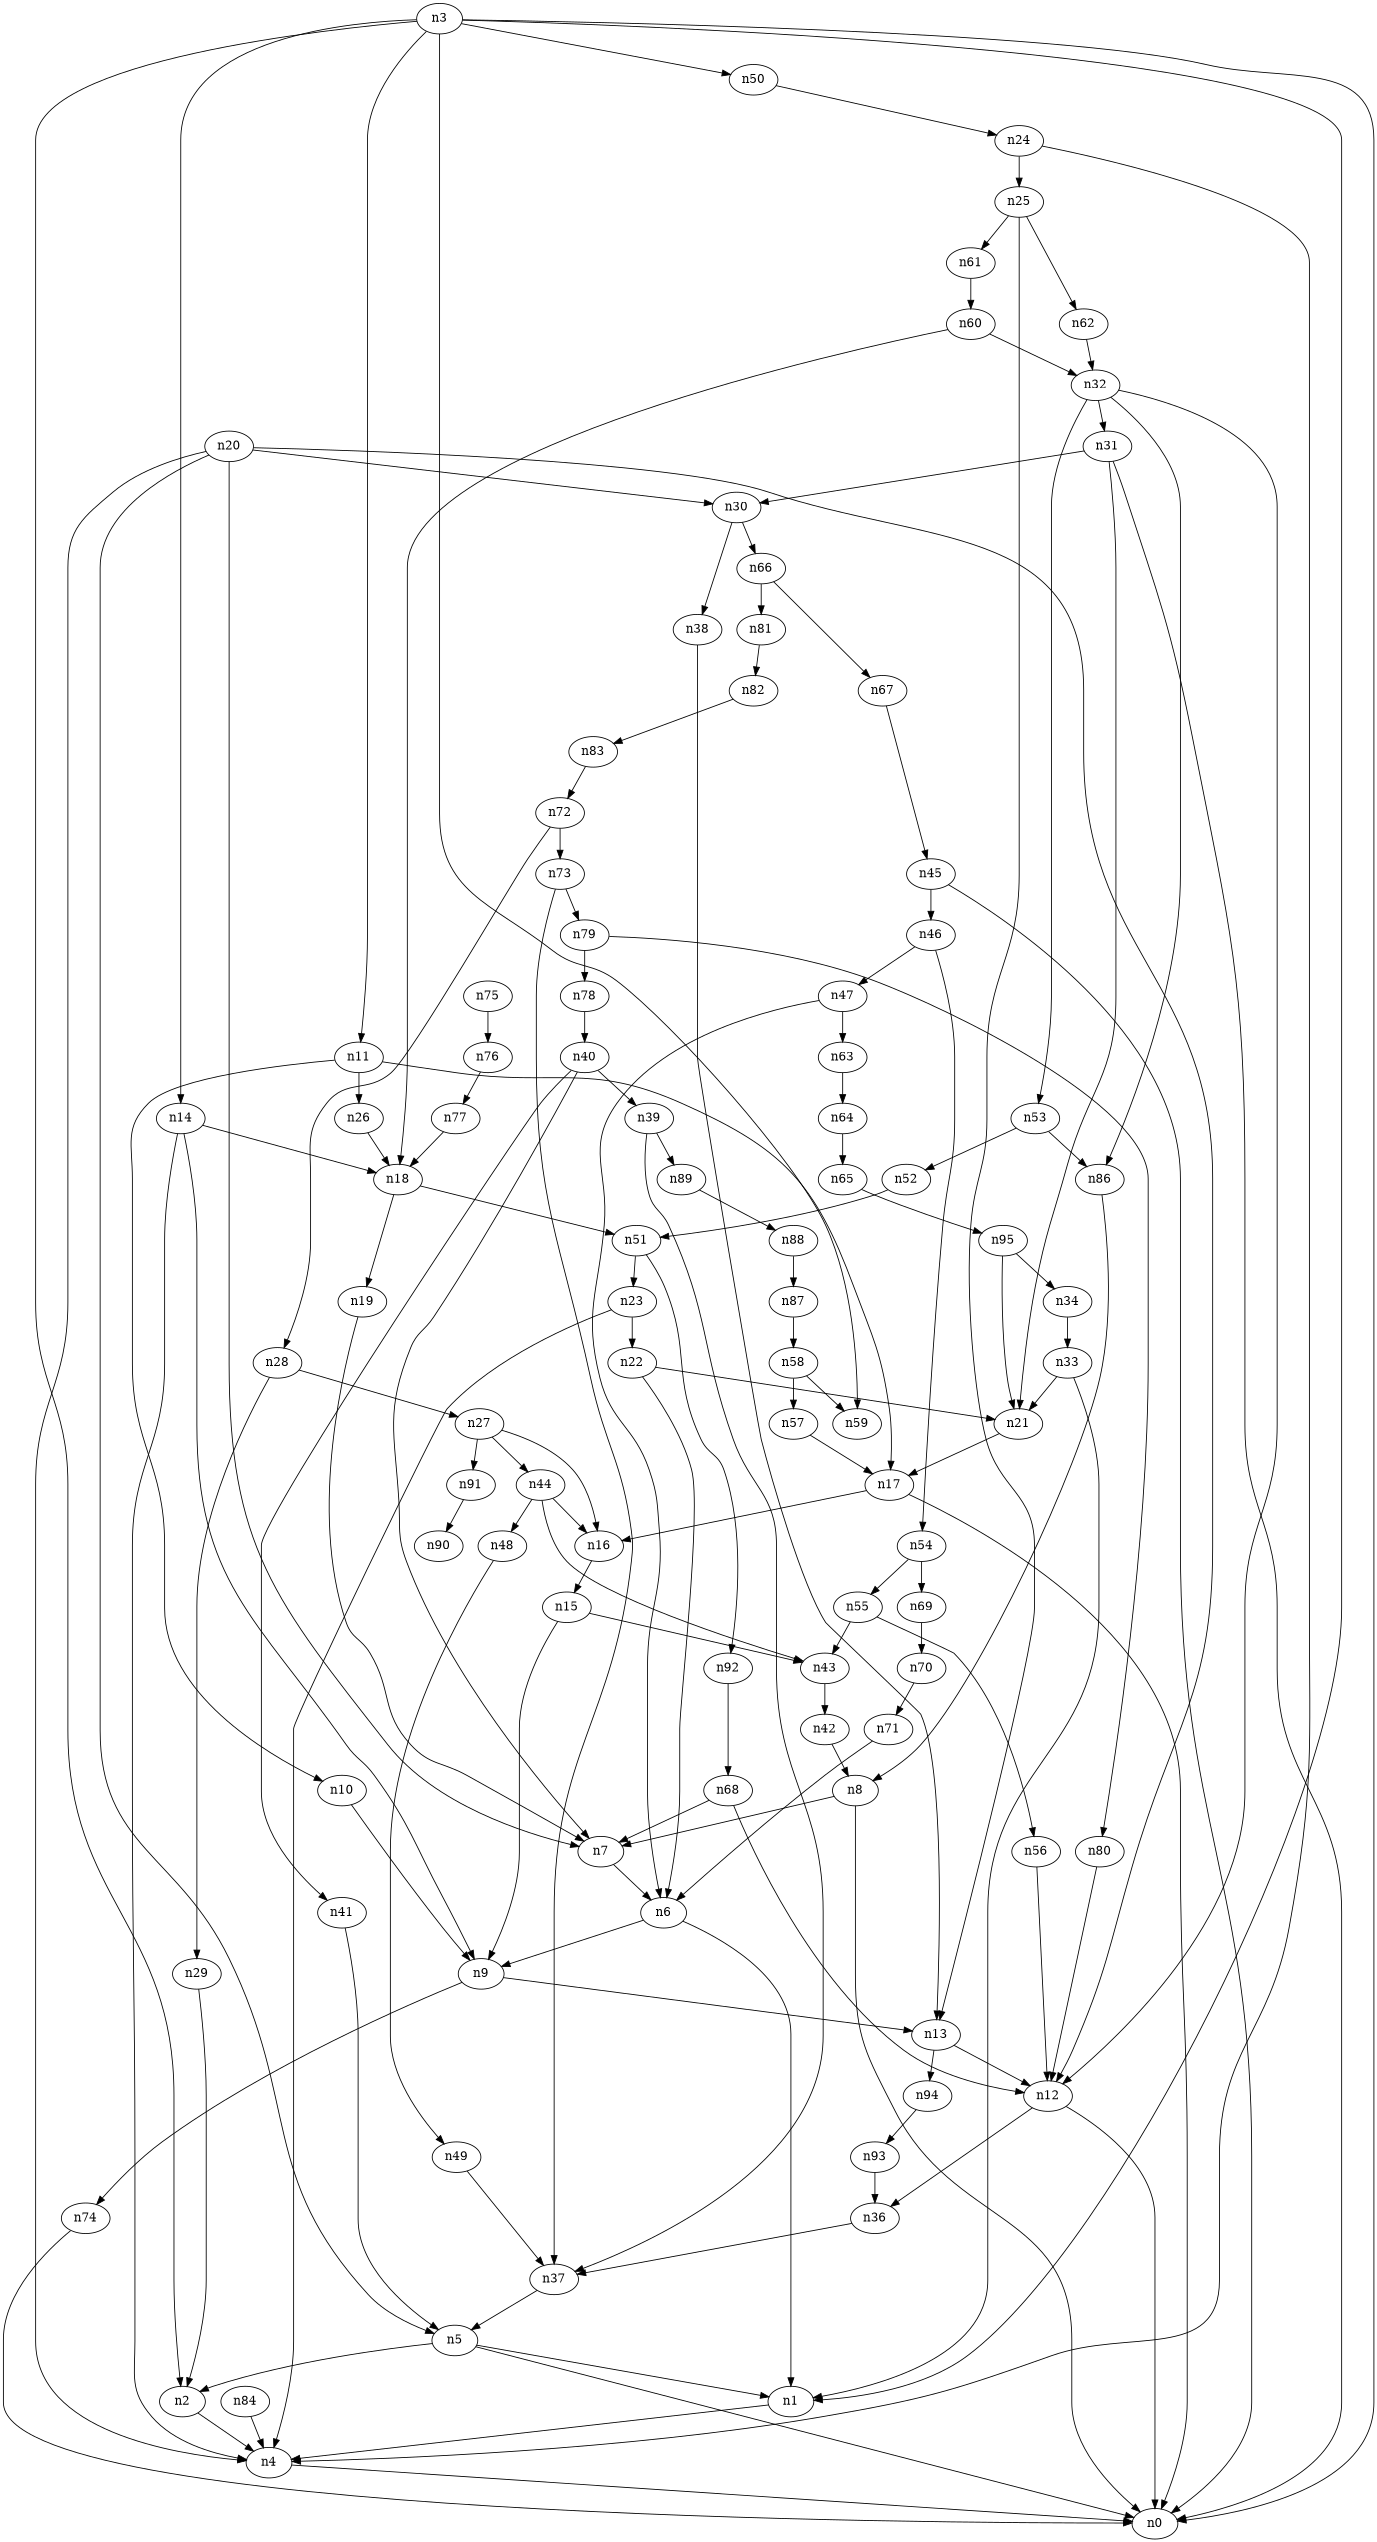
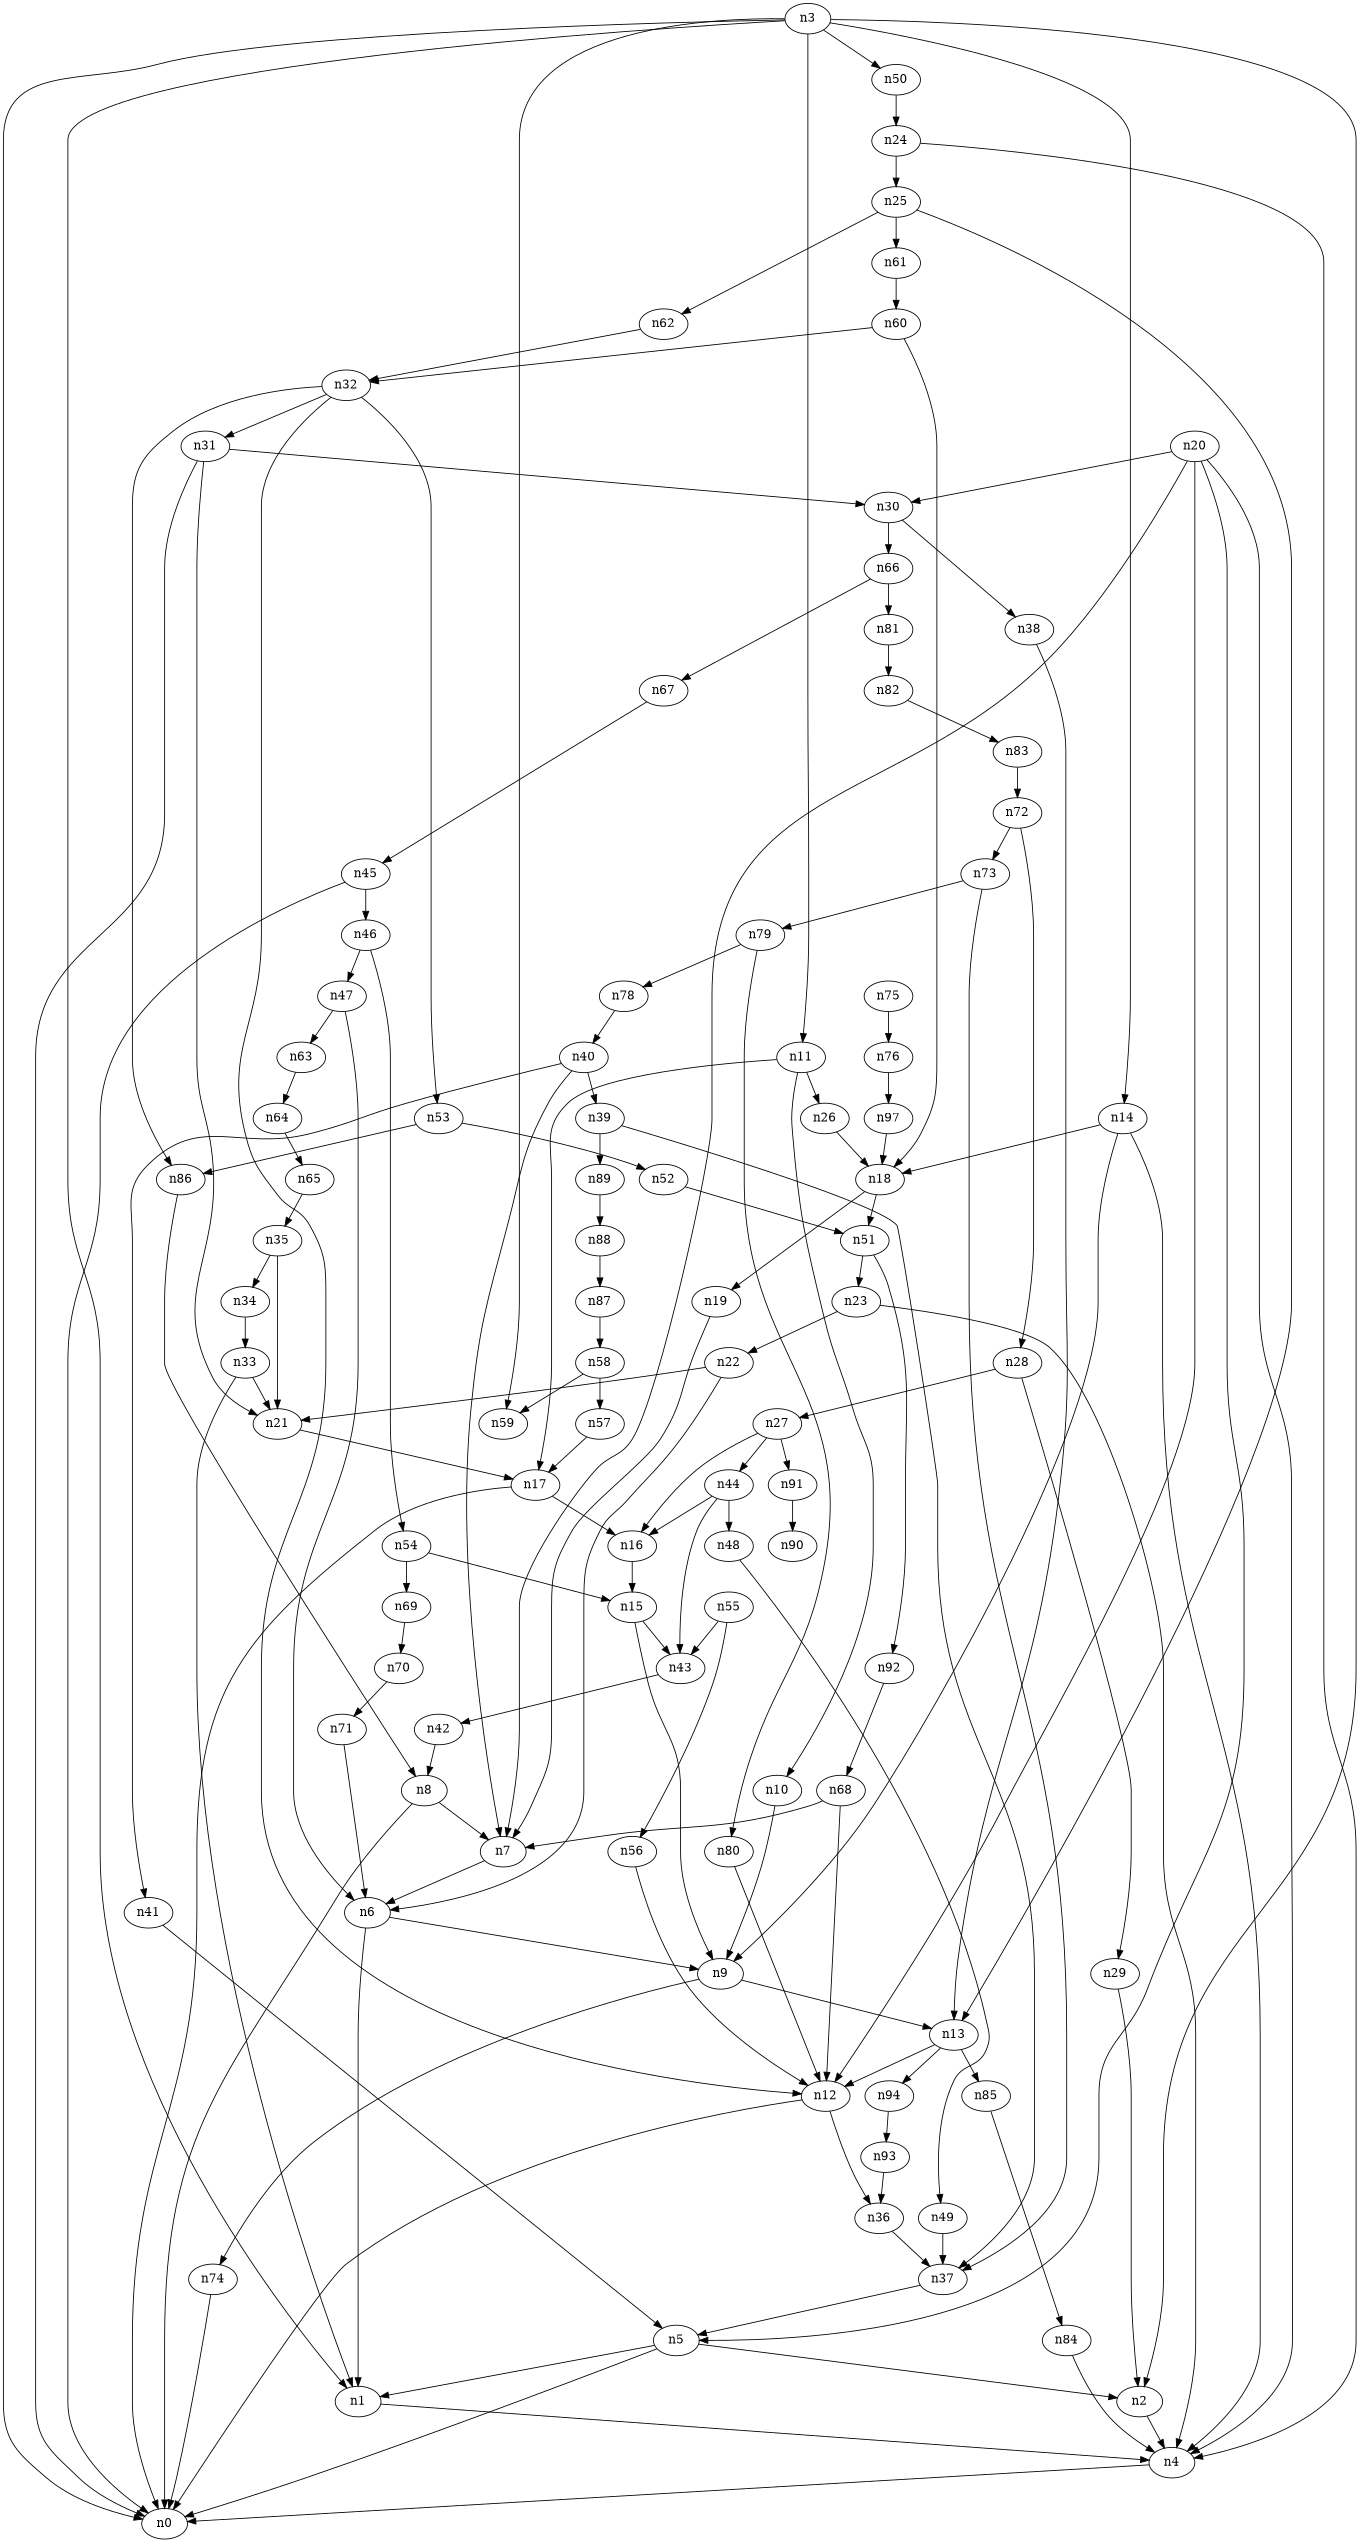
node "n77": label "n77" -> "n97"
node "n95": label "n95" -> "n35"
edge "n54" -> "n55": now "n54" -> "n15"
node "n85": added
